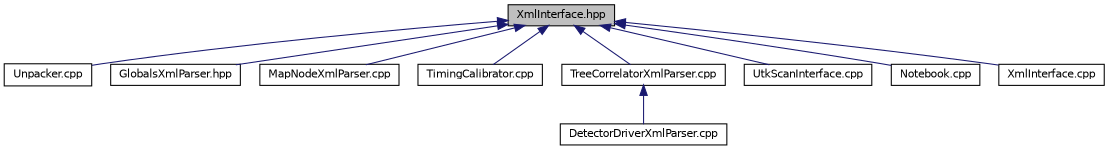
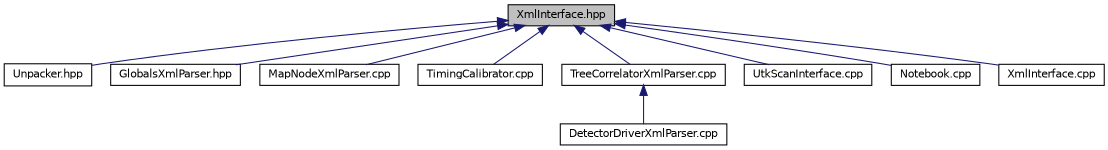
node "Unpacker.cpp": label "Unpacker.cpp" -> "Unpacker.hpp"
